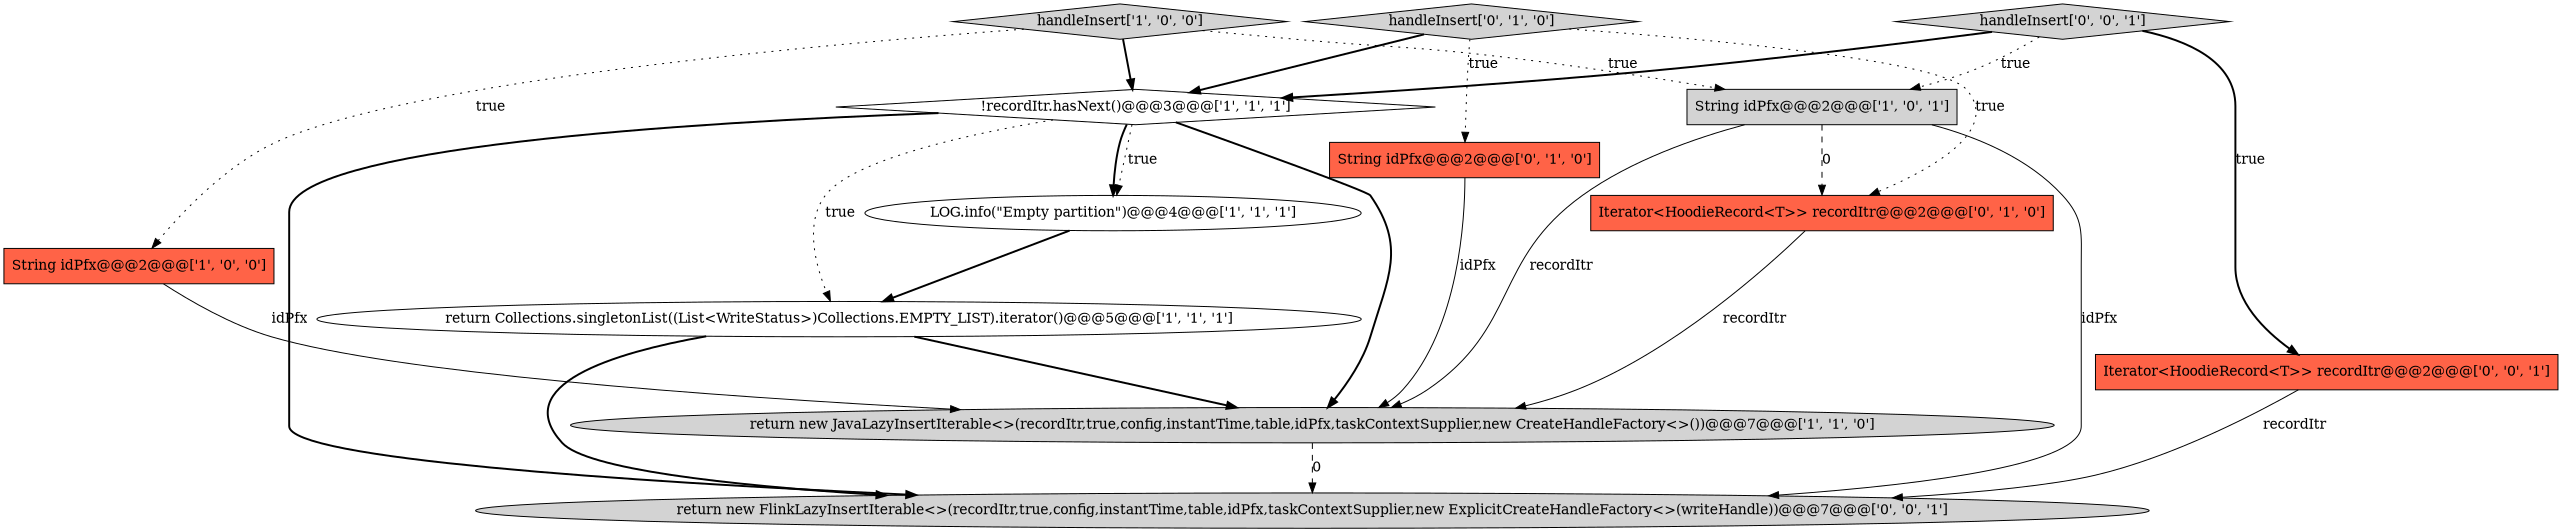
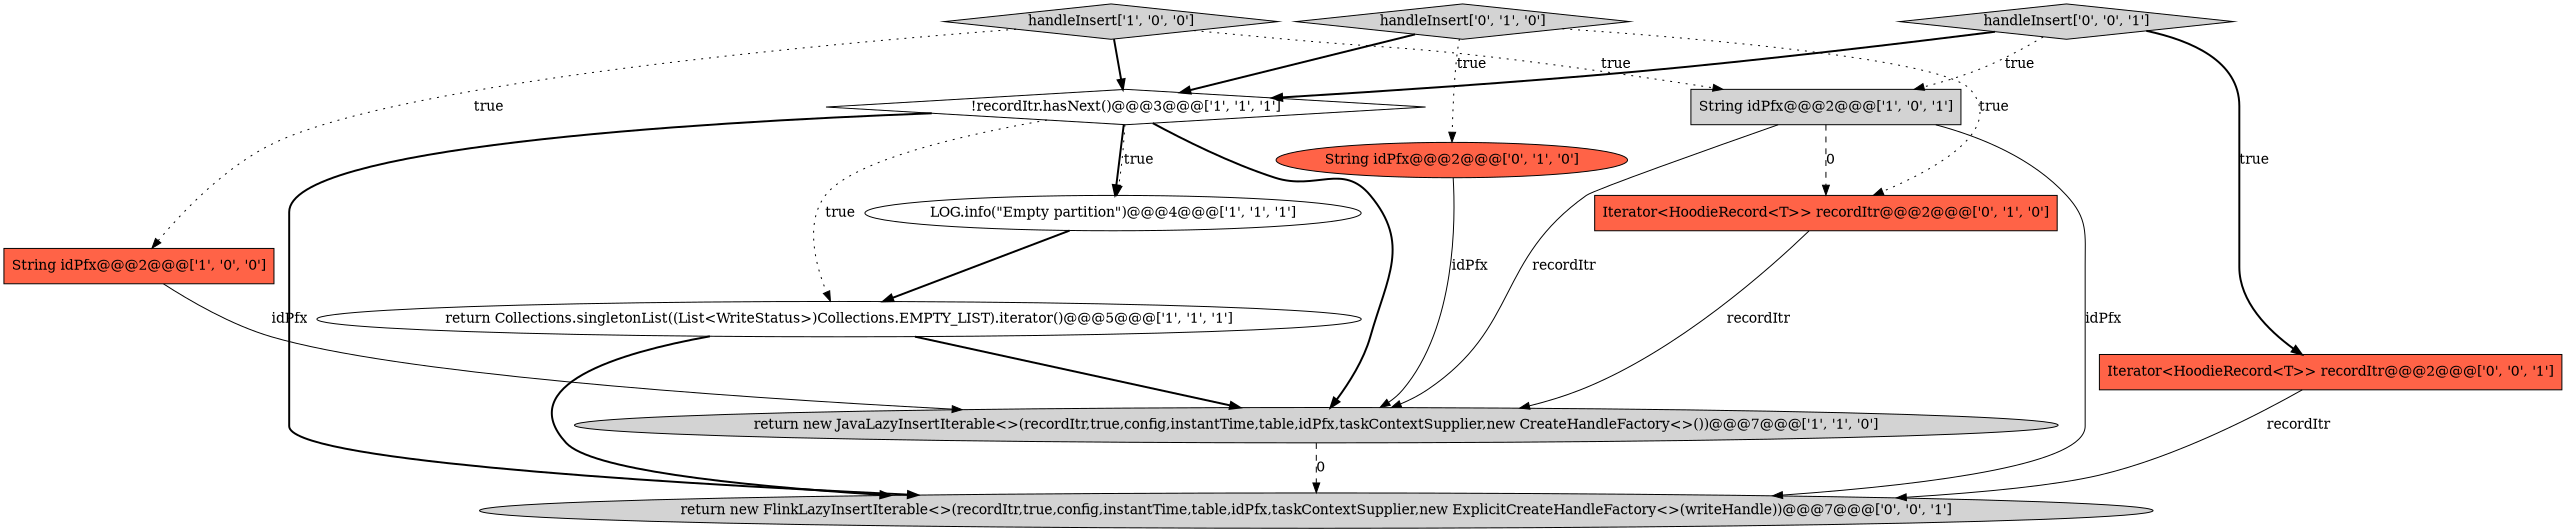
node "String idPfx@@@2@@@['0', '1', '0']": shape box -> ellipse
